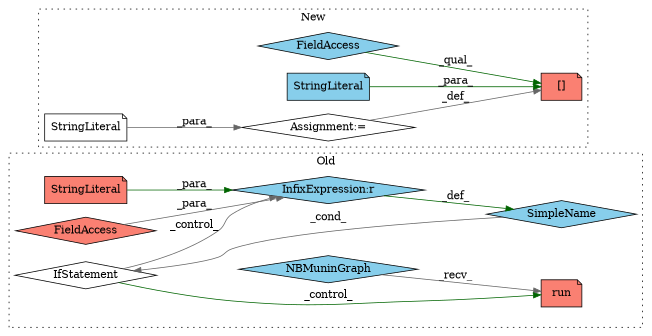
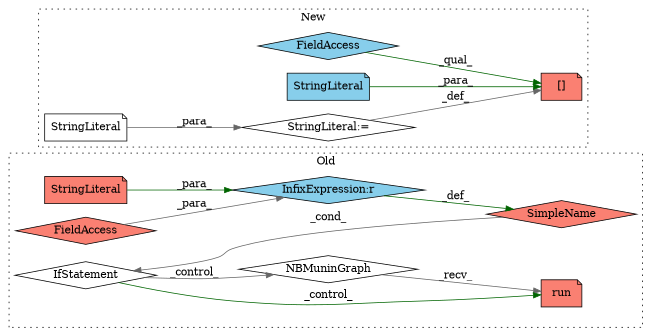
node "Assignment:=": label "Assignment:=" -> "StringLiteral:="
node "SimpleName": fillcolor skyblue -> salmon
edge "IfStatement" -> "InfixExpression:r": now "IfStatement" -> "NBMuninGraph"
node "NBMuninGraph": fillcolor skyblue -> white
